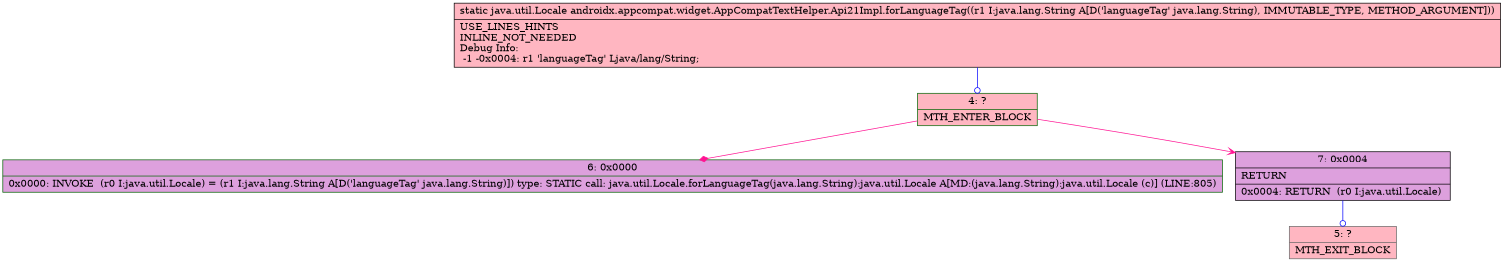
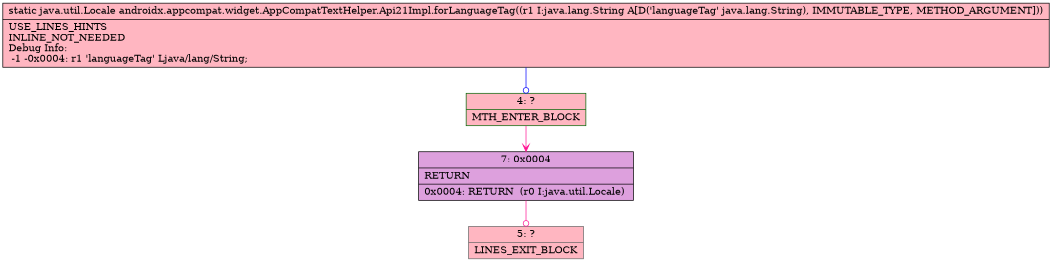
node "6: 0x0000": removed
edge "7: 0x0004" -> "5: ?": color blue -> deeppink
node "5: ?": text "MTH_EXIT_BLOCK" -> "LINES_EXIT_BLOCK"
